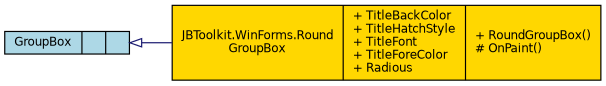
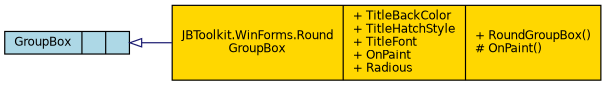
node "JBToolkit.WinForms.Round": text "+ TitleForeColor" -> "+ OnPaint"
